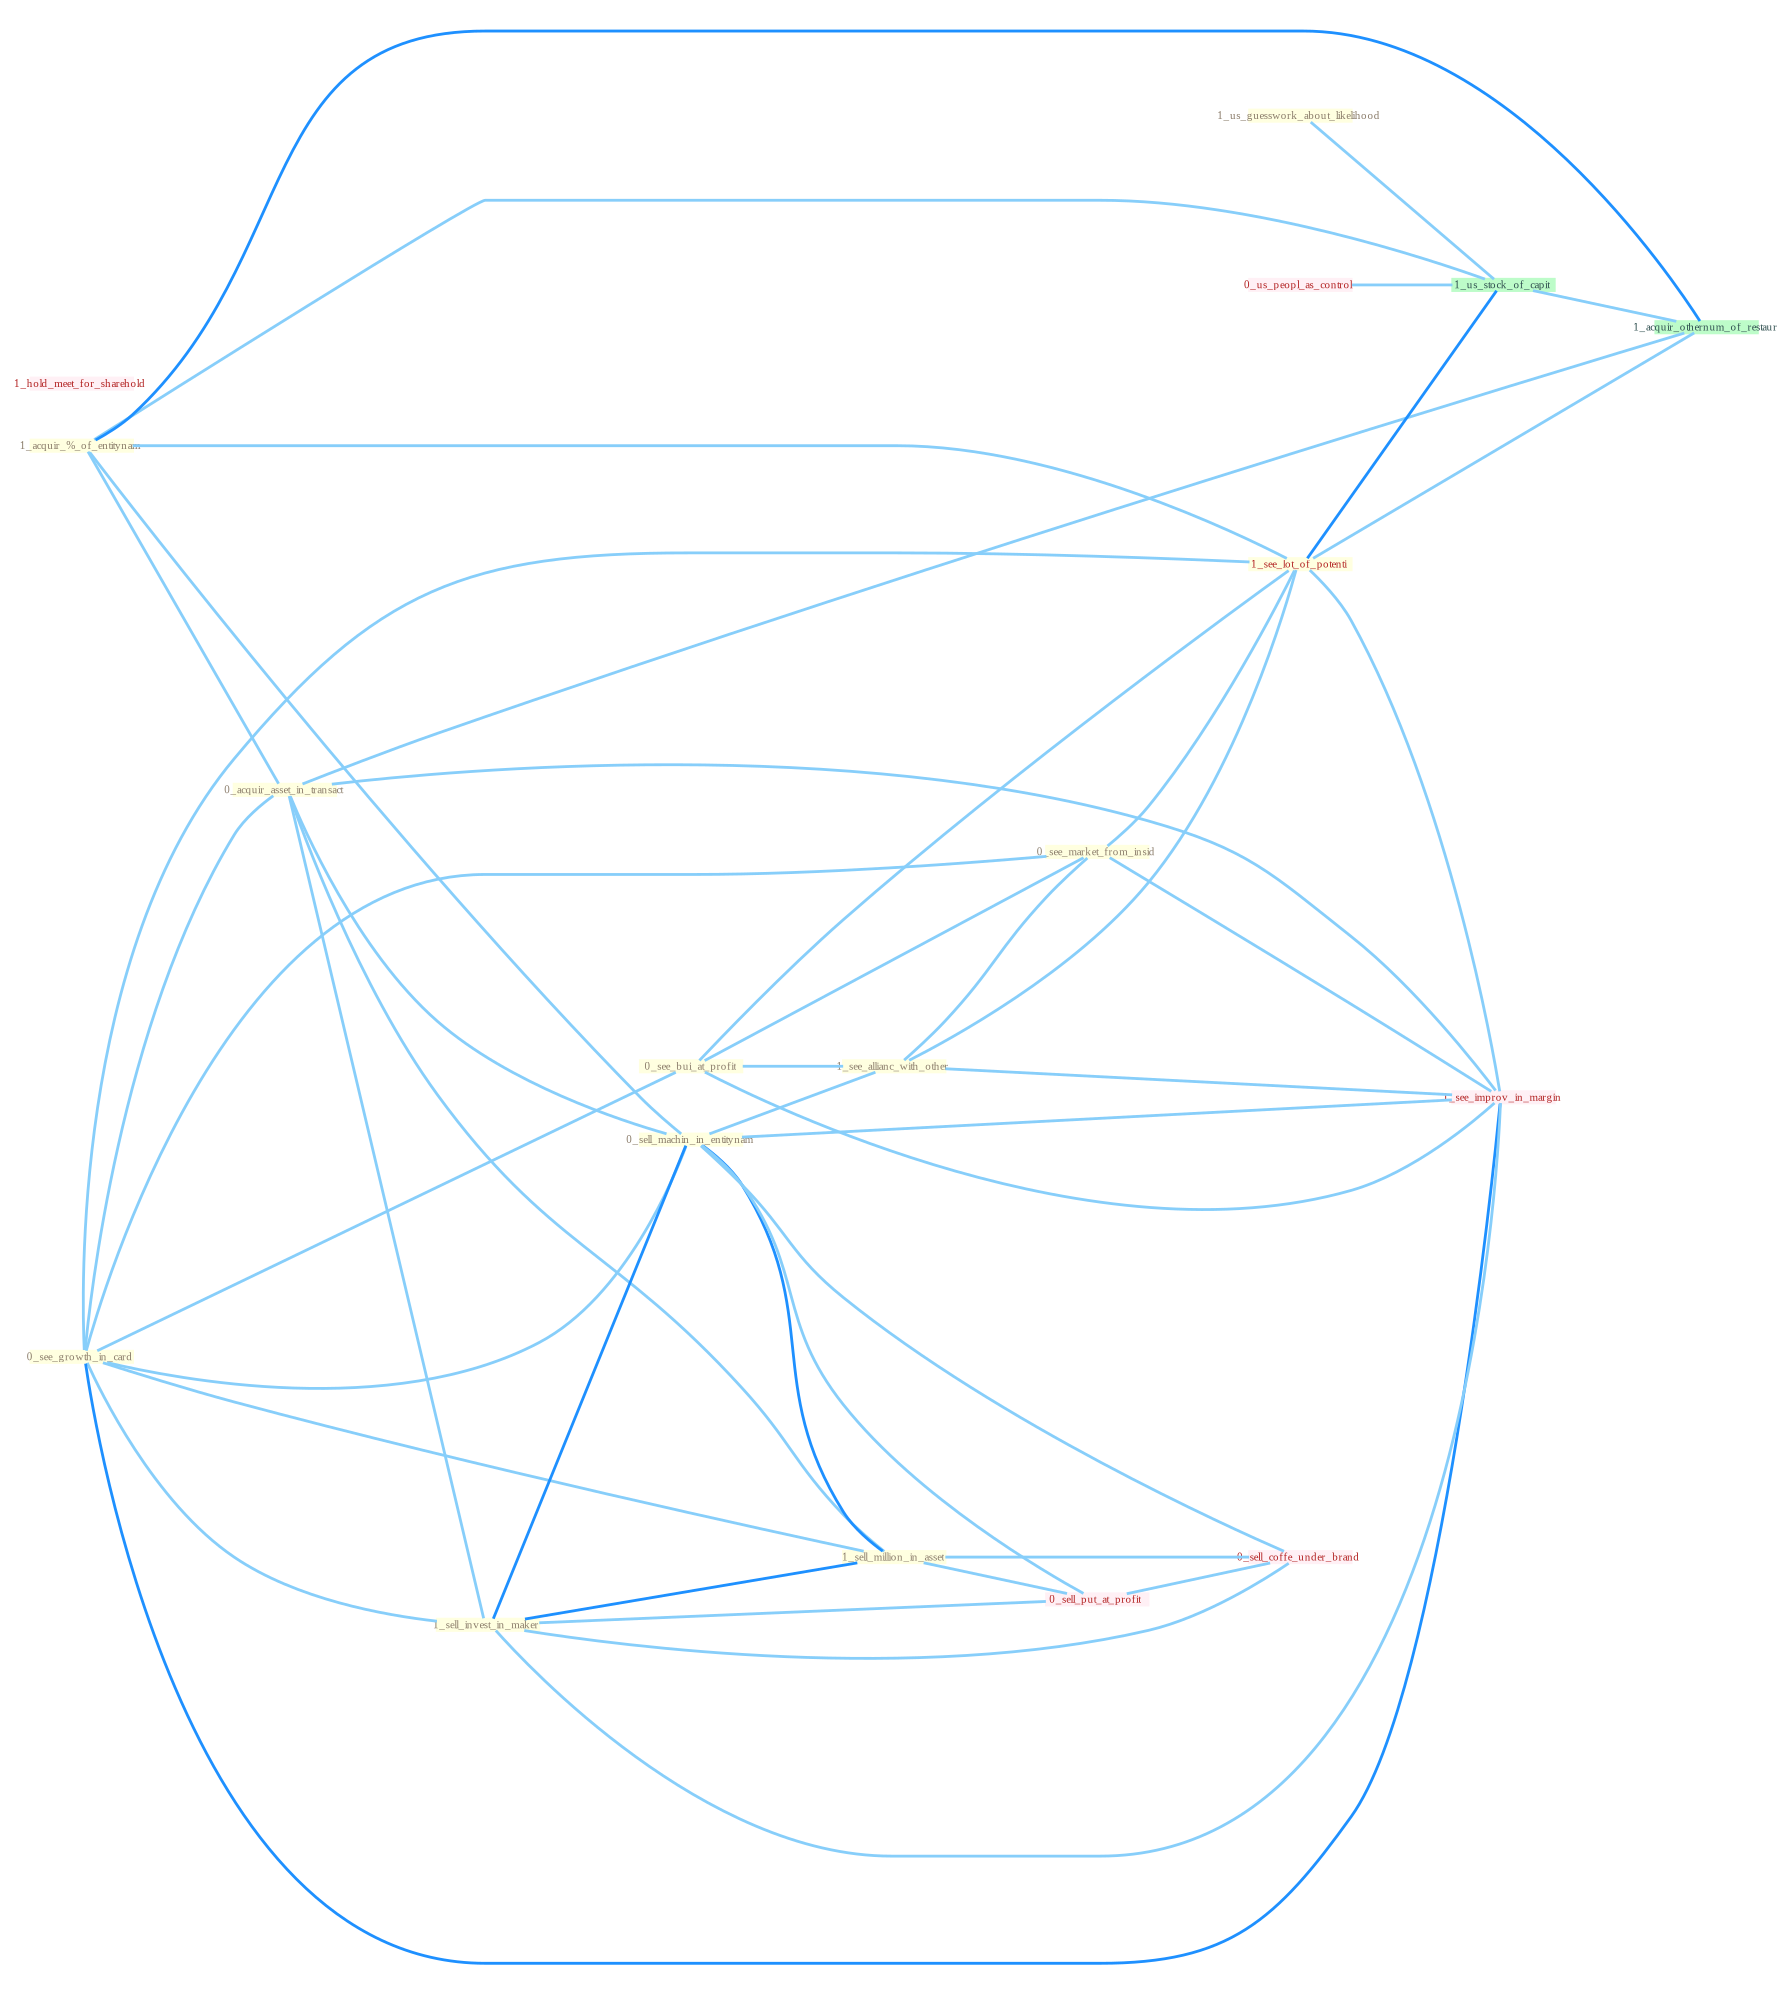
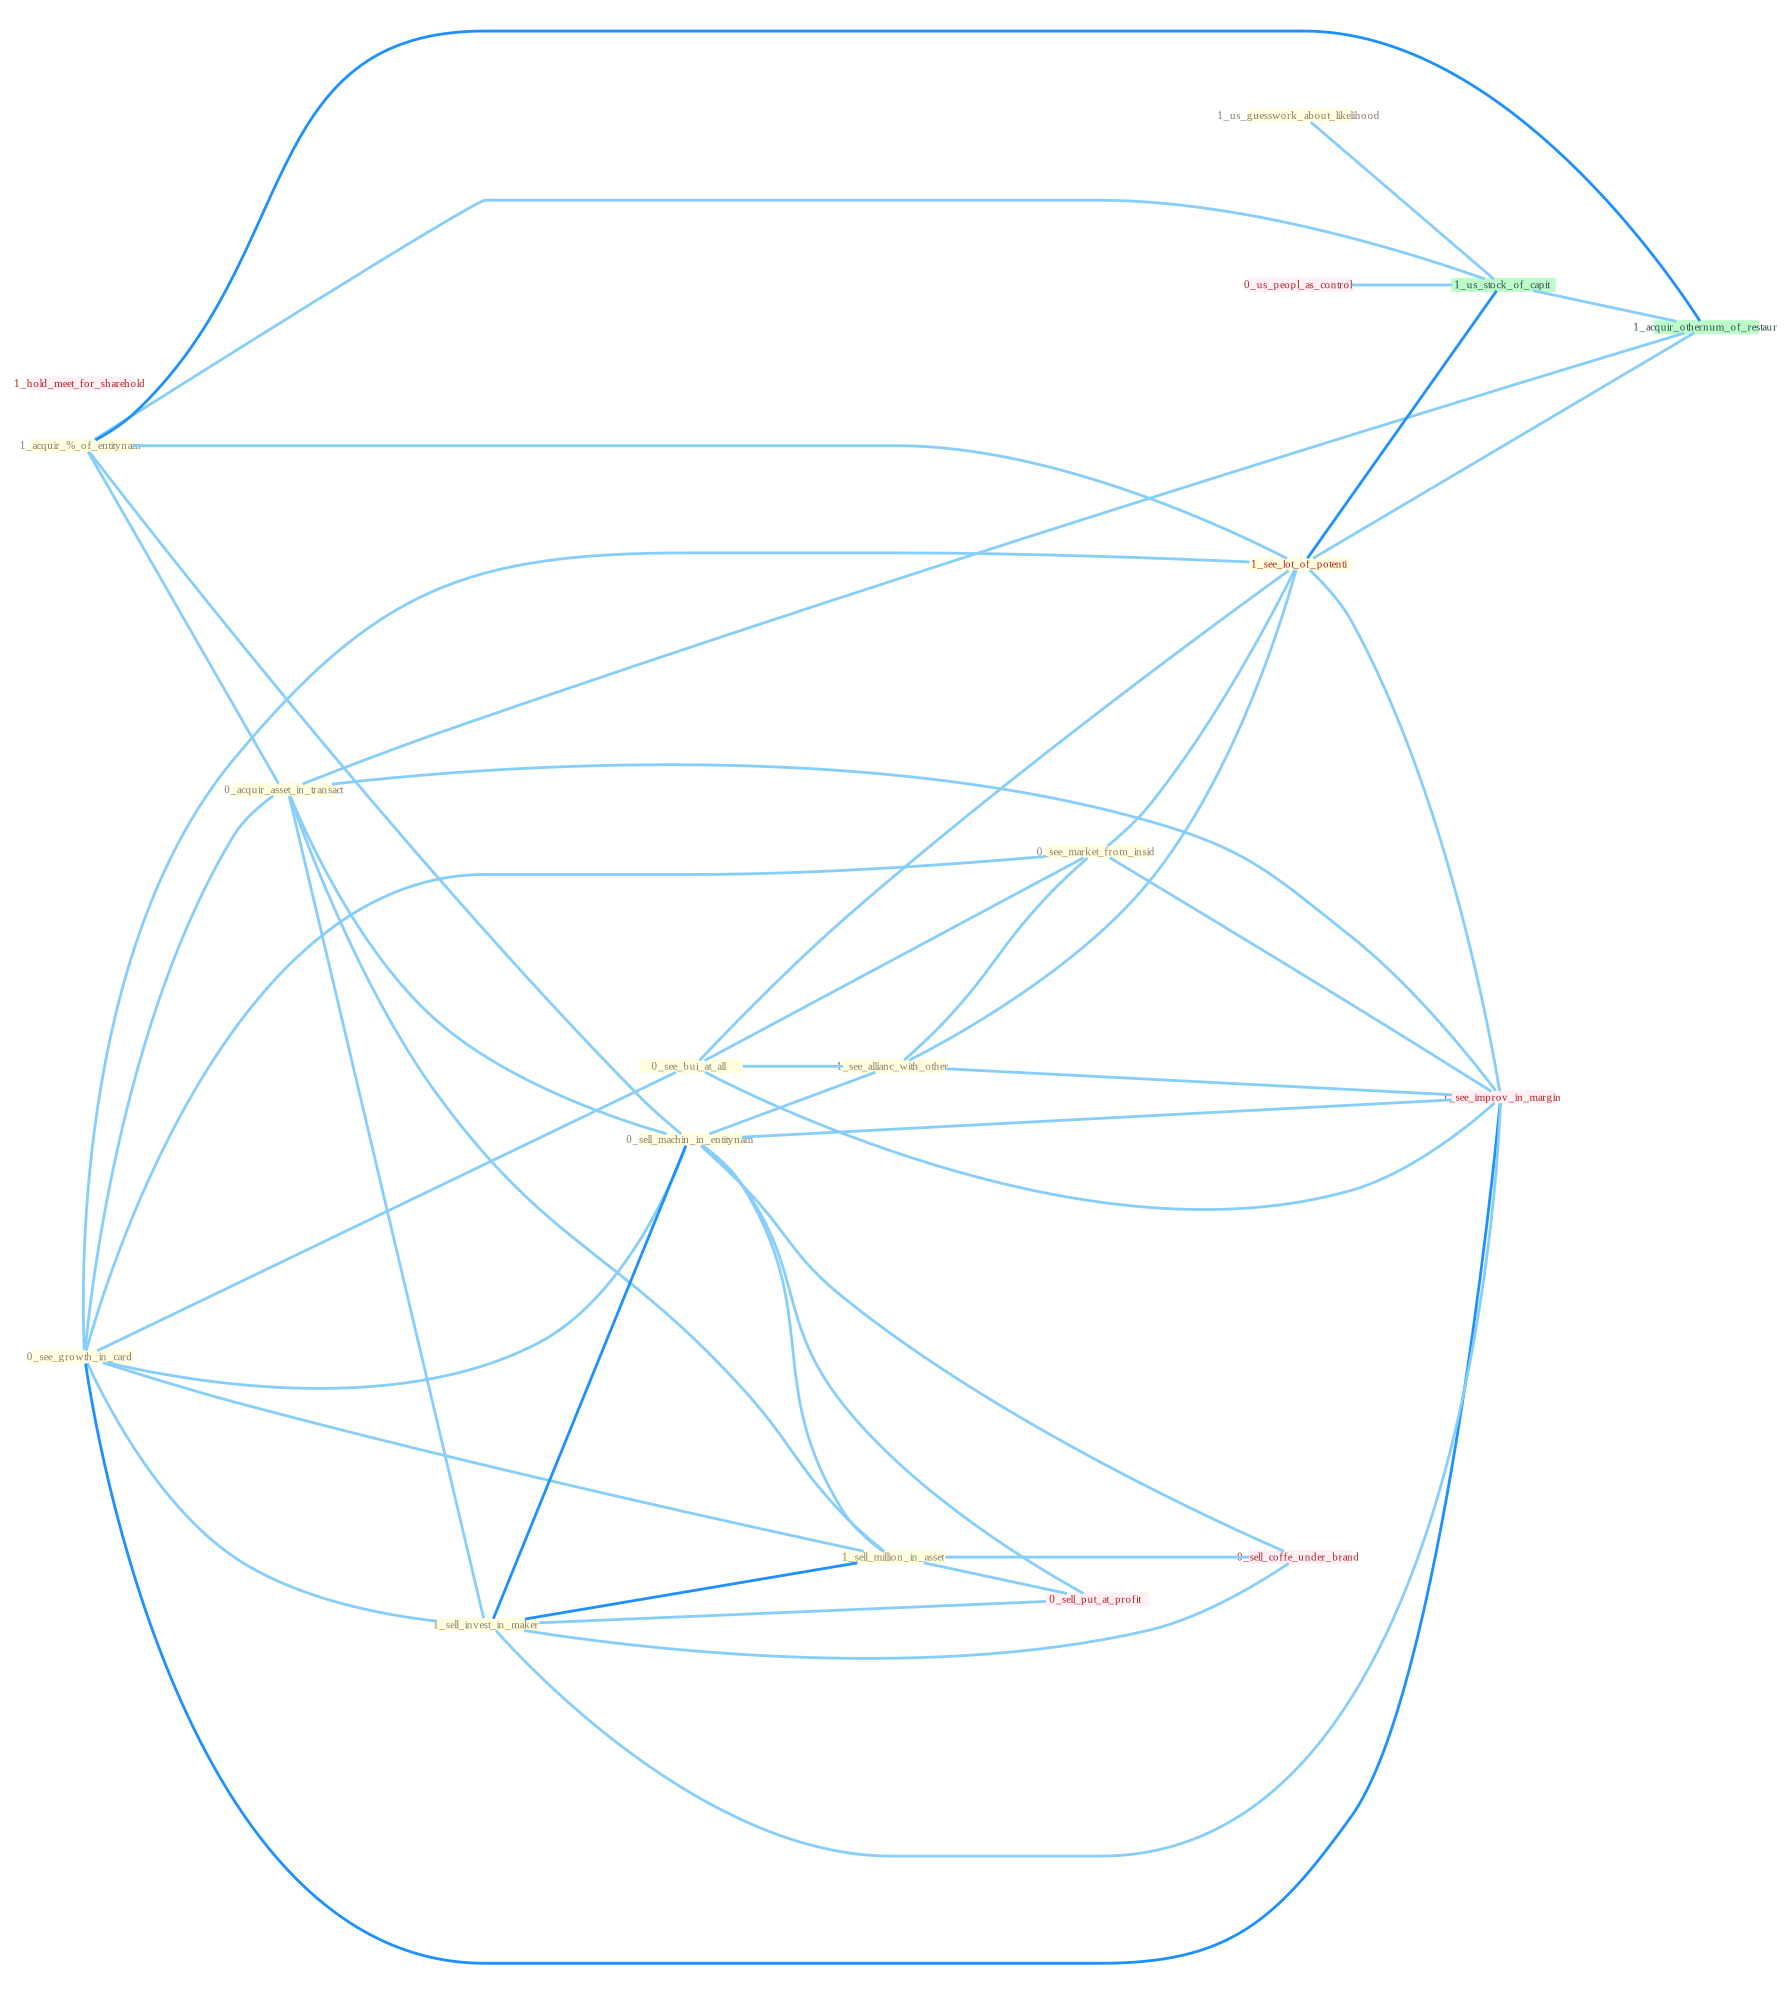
node "0_see_bui_at_profit": label "0_see_bui_at_profit" -> "0_see_bui_at_all"
edge "0_sell_machin_in_entitynam" -- "1_sell_million_in_asset": color #1e90ff -> #87cefa
edge "0_sell_coffe_under_brand" -- "0_sell_put_at_profit": removed
